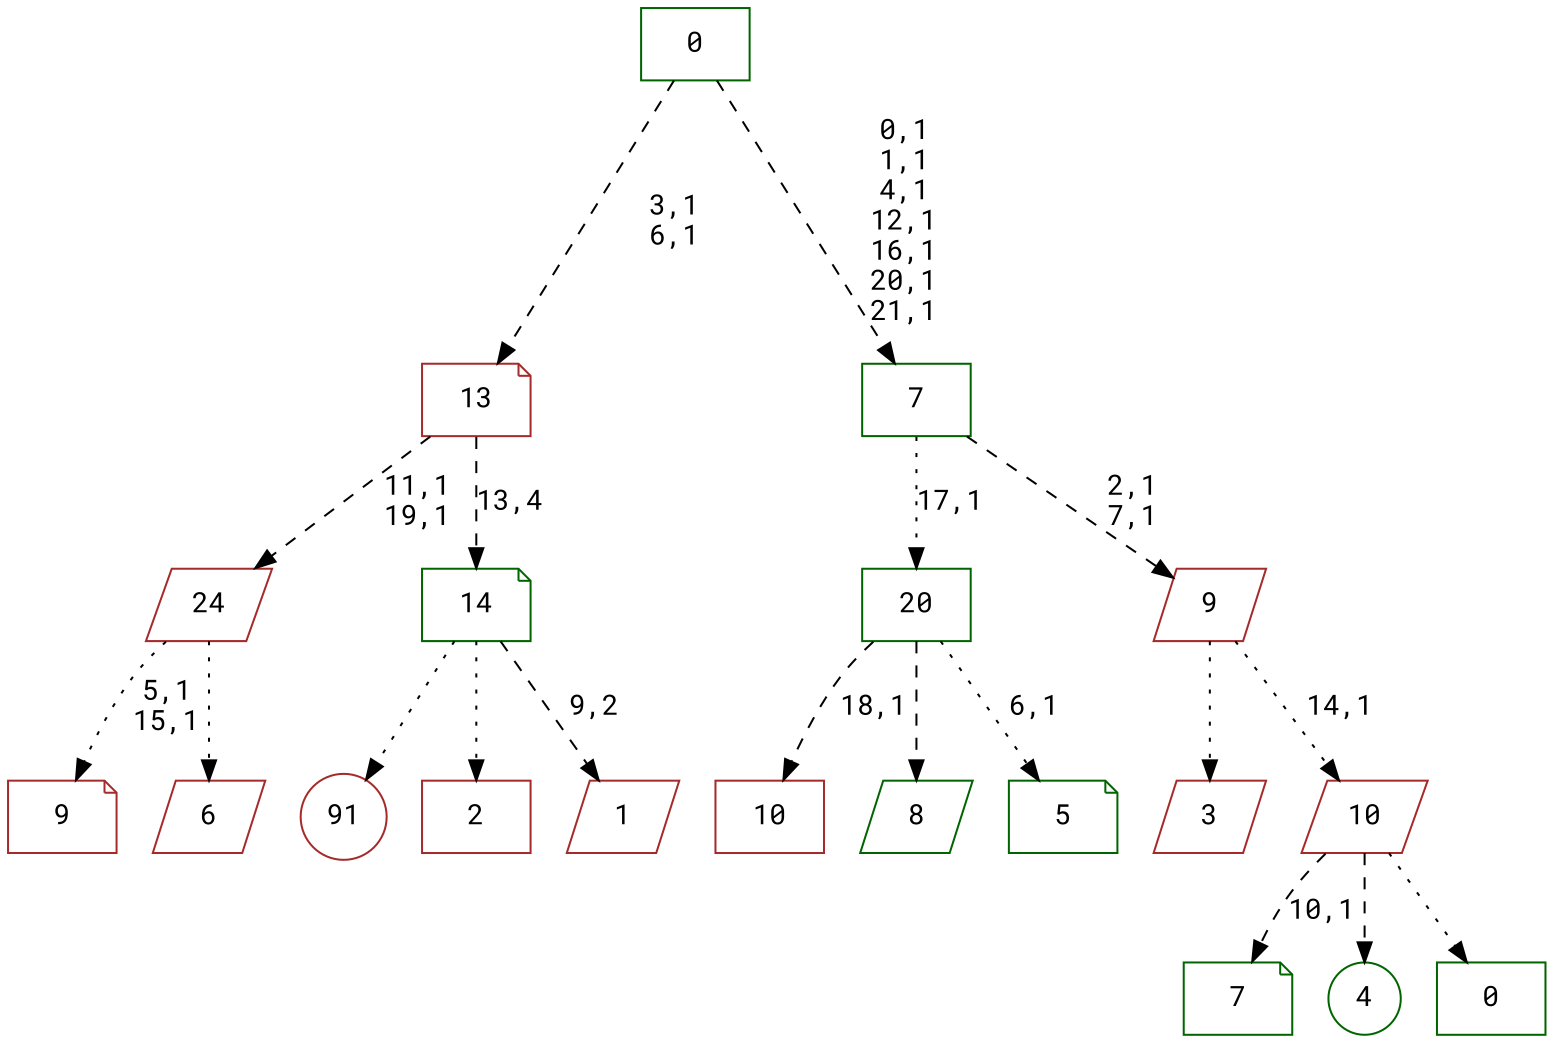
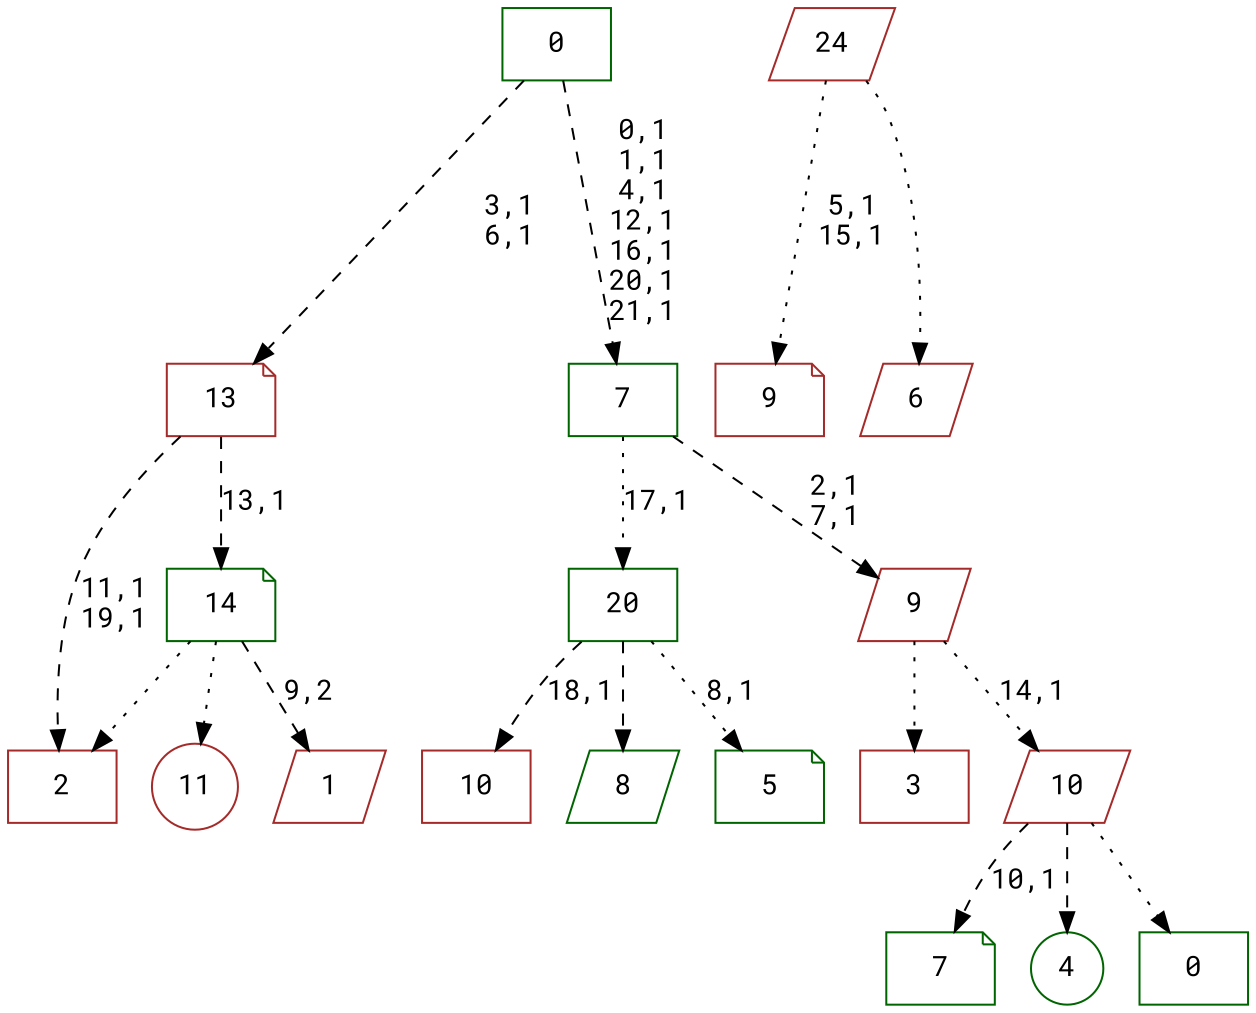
edge "13" -> "24": now "13" -> "2"
edge "13" -> "14": label "13,4" -> "13,1"
edge "20" -> "5": label "6,1" -> "8,1"
node "91": label "91" -> "11"
node "3": shape parallelogram -> box
